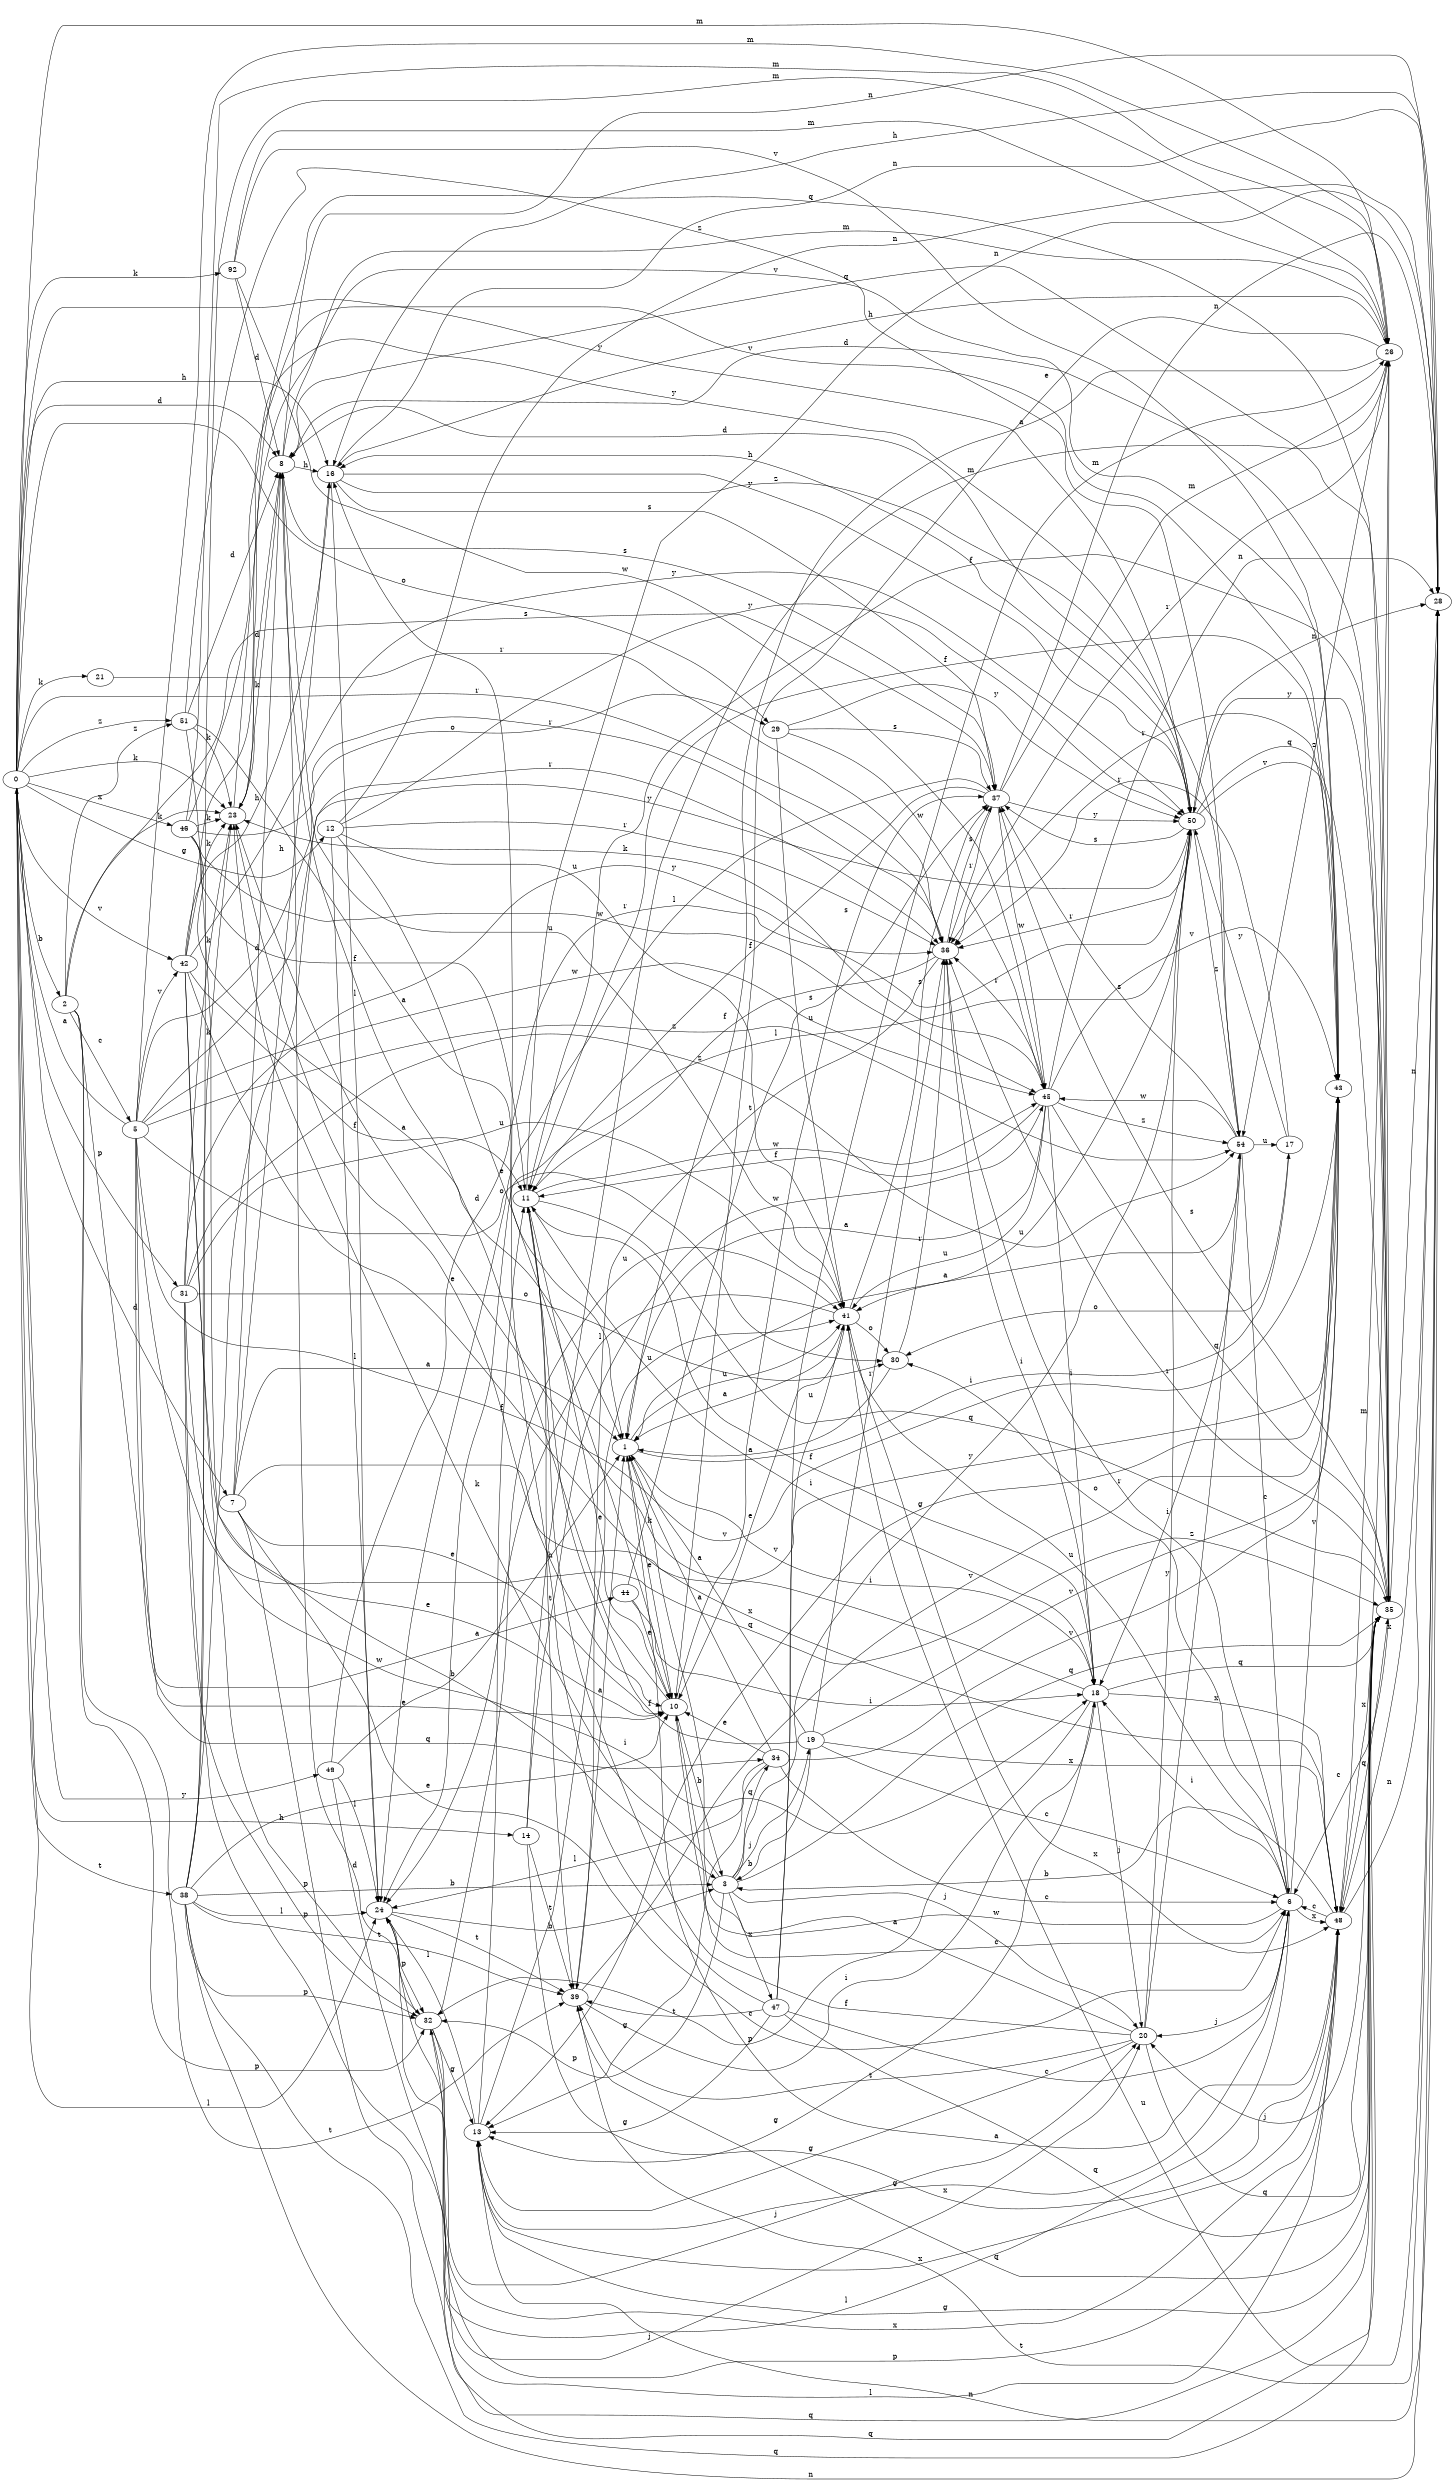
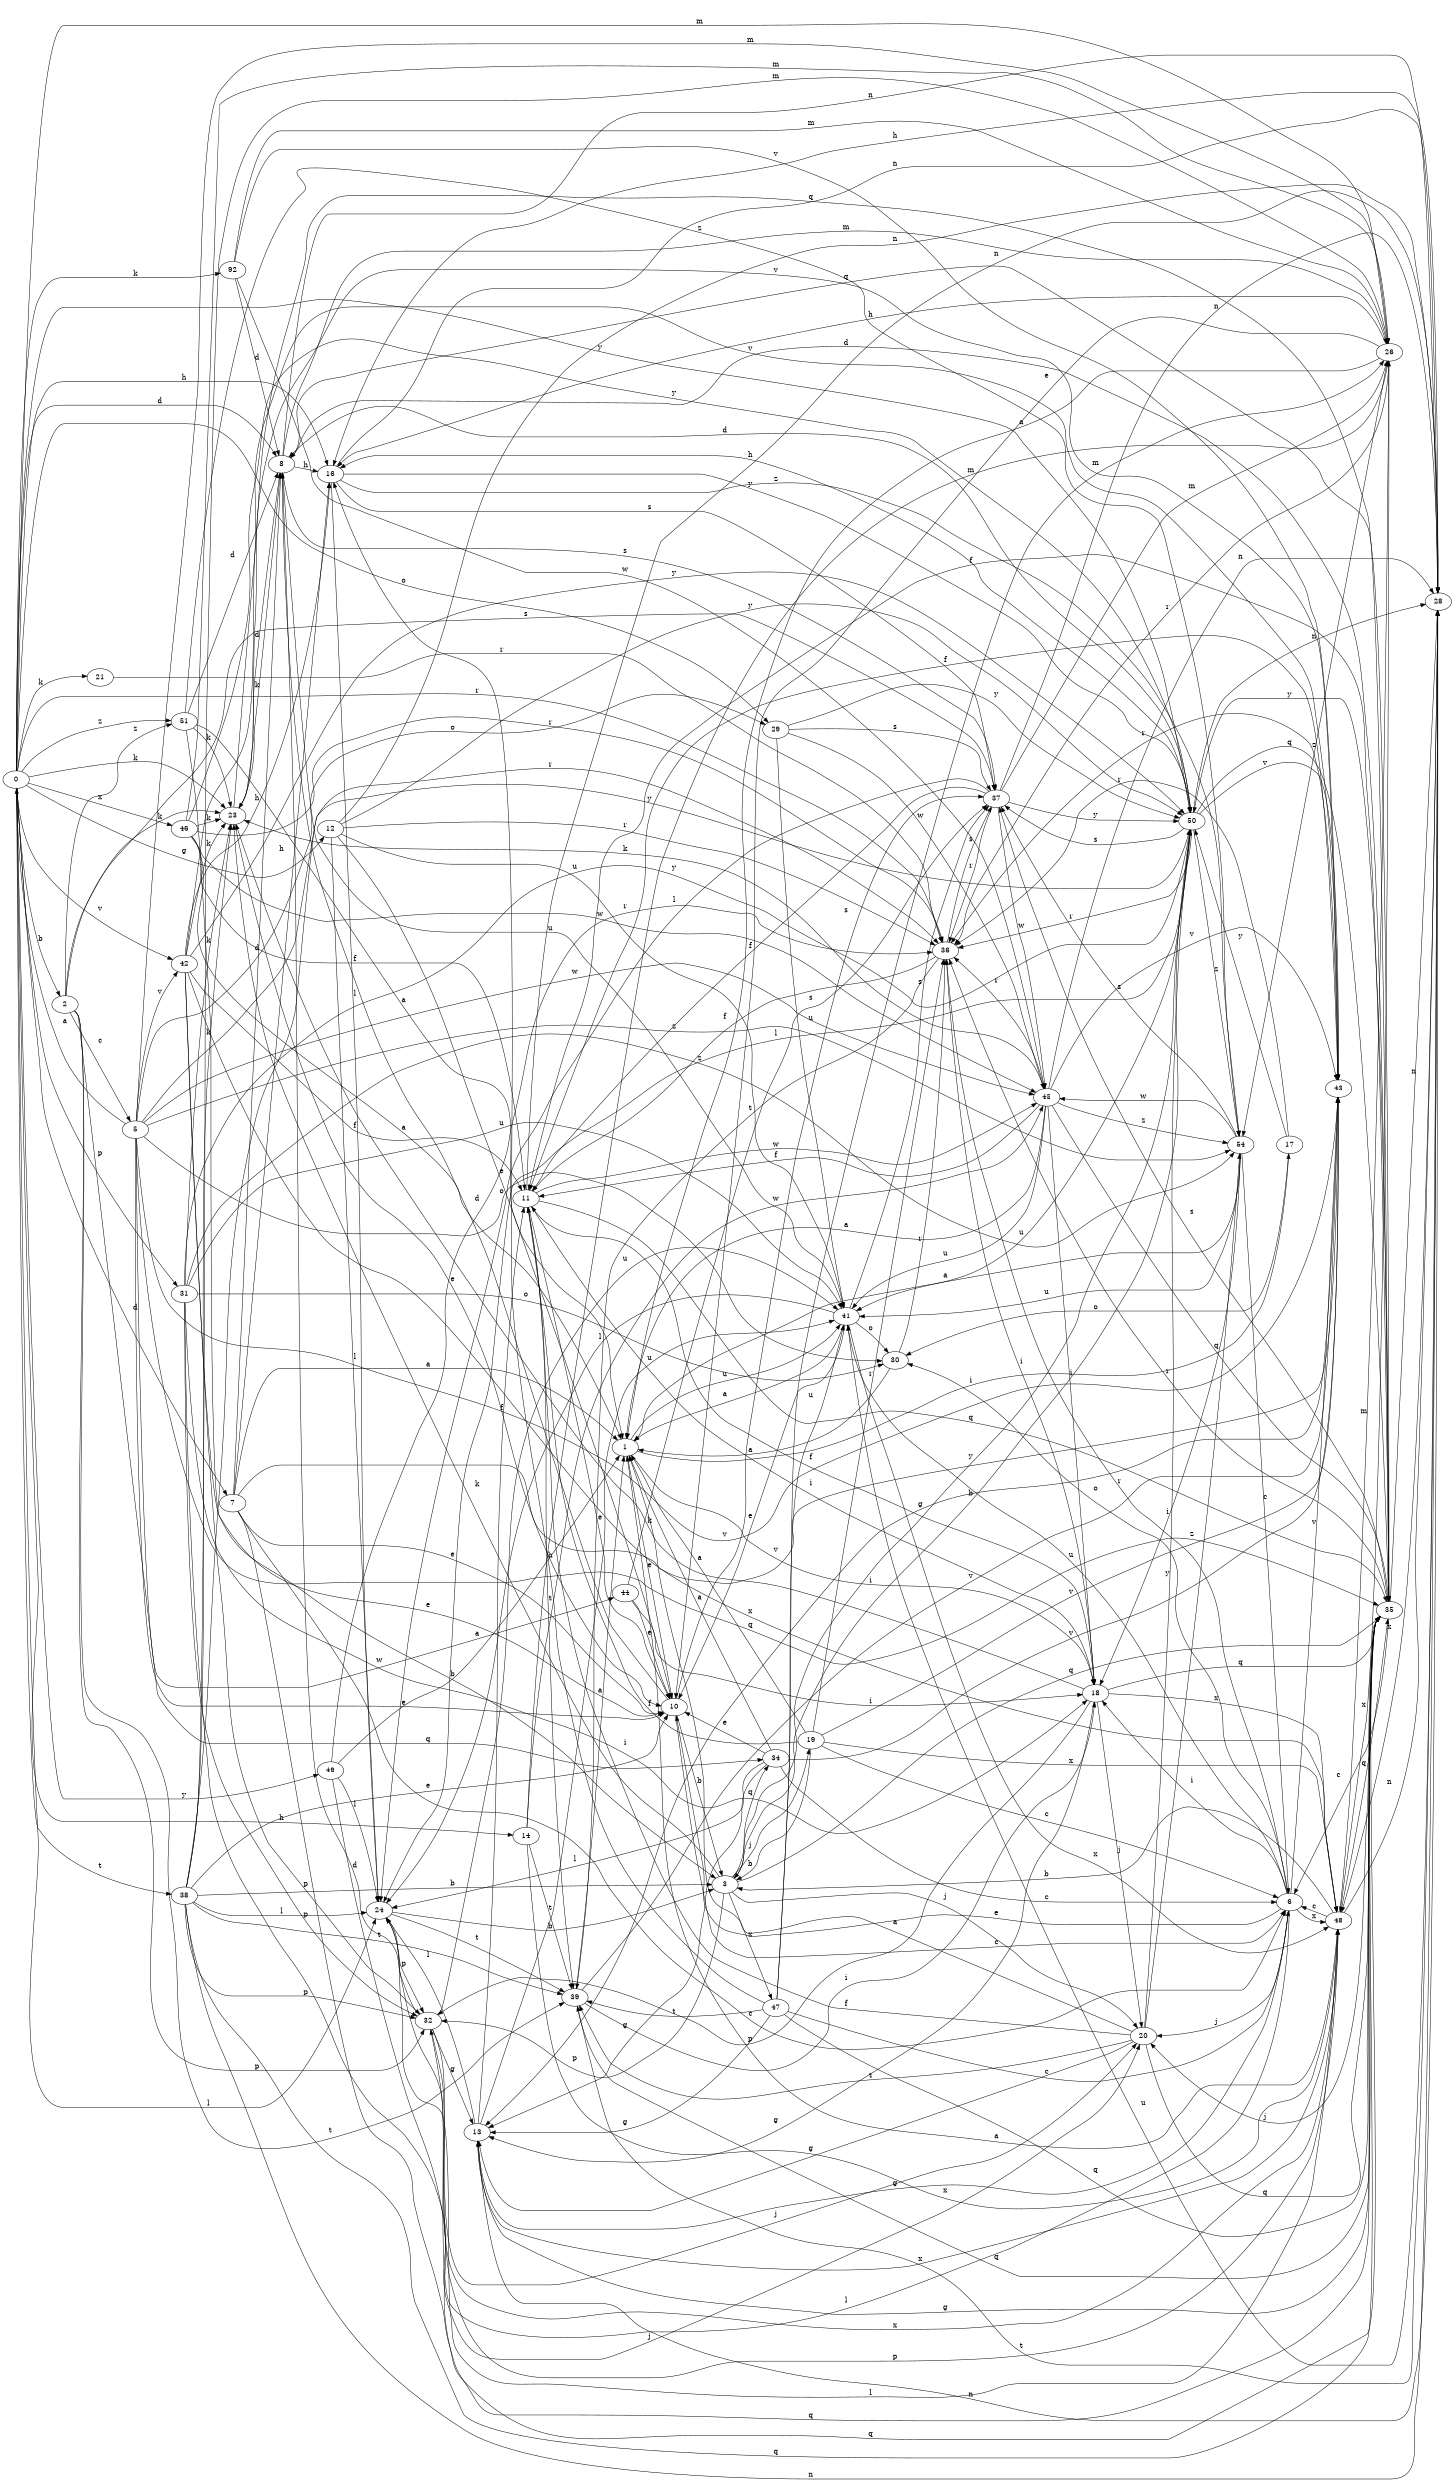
edge "54" -> "17": now "54" -> "41"
edge "50" -> "3": added, label "b"
edge "6" -> "10": label "w" -> "e"
